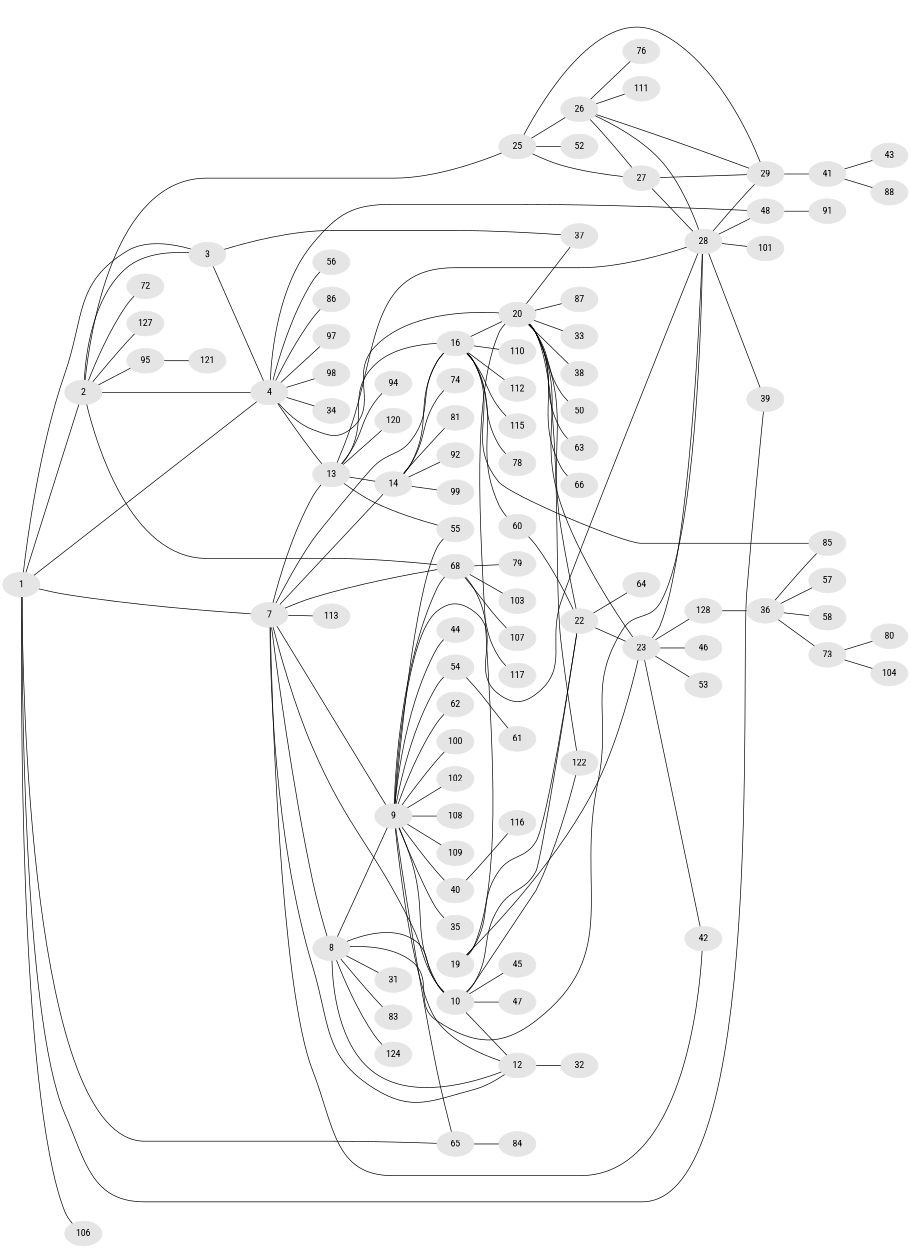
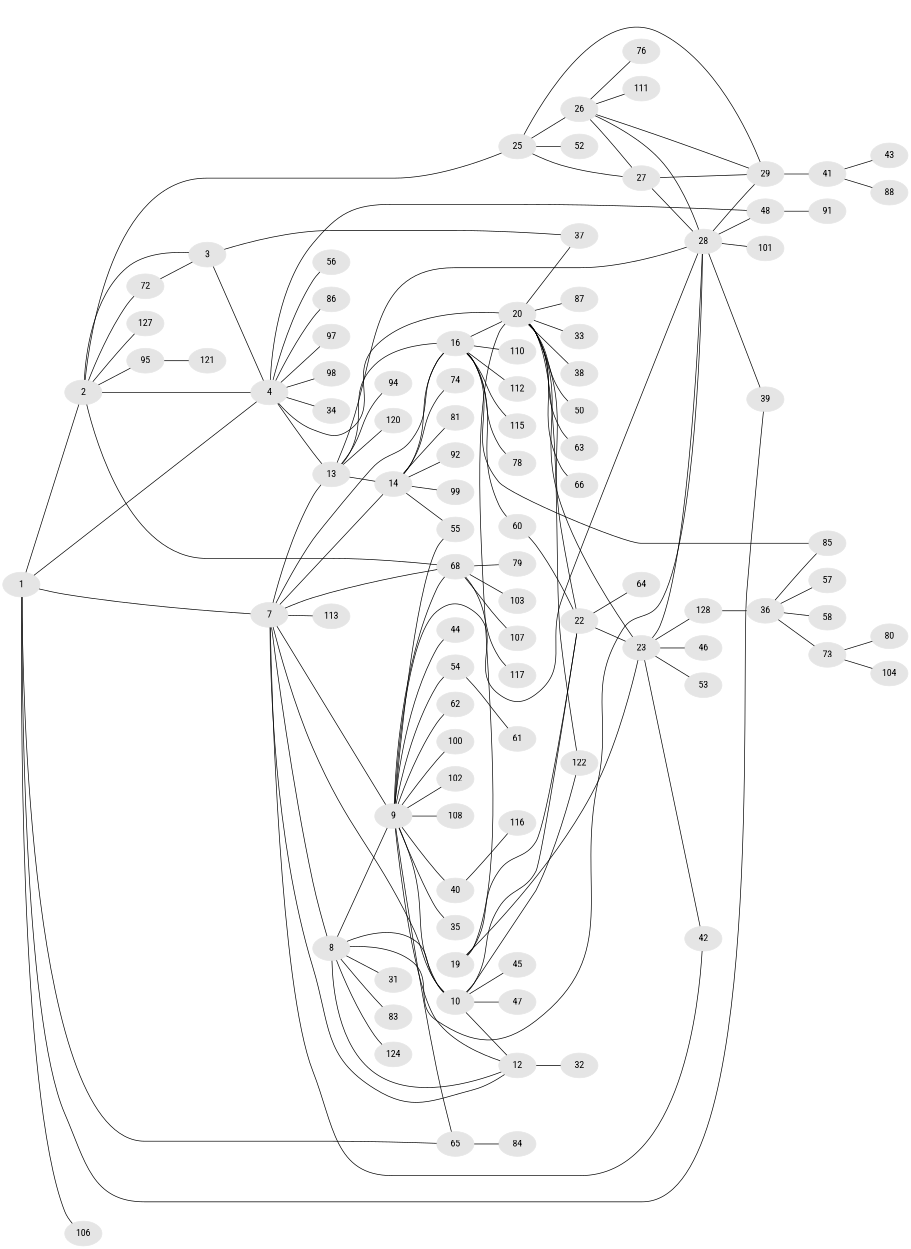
edge "3" -- "1": now "3" -- "72"
edge "13" -- "55": now "14" -- "55"
node "109": removed
